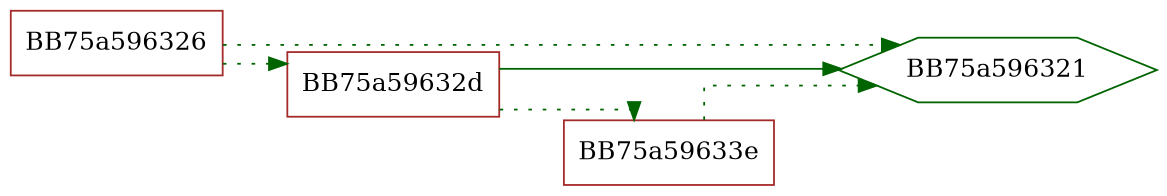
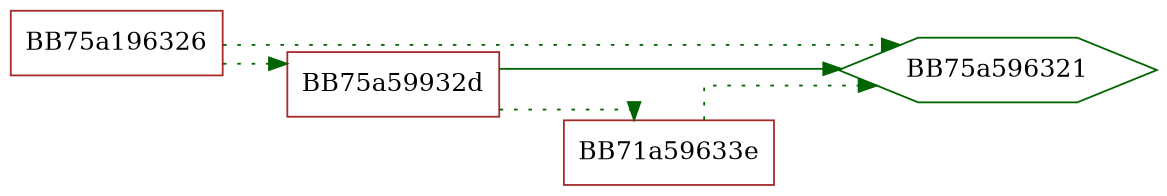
node "BB75a596326": label "BB75a596326" -> "BB75a196326"
node "BB75a59632d": label "BB75a59632d" -> "BB75a59932d"
node "BB75a59633e": label "BB75a59633e" -> "BB71a59633e"
